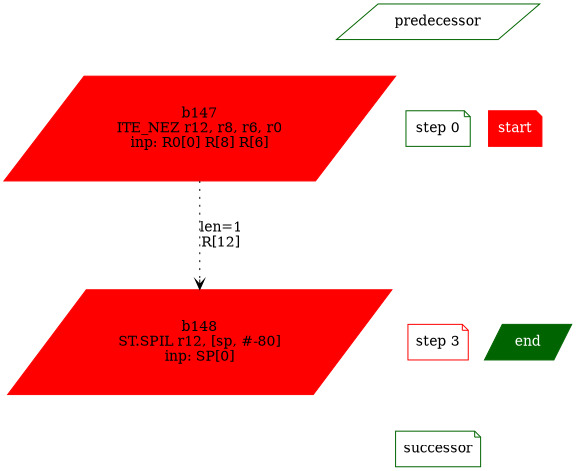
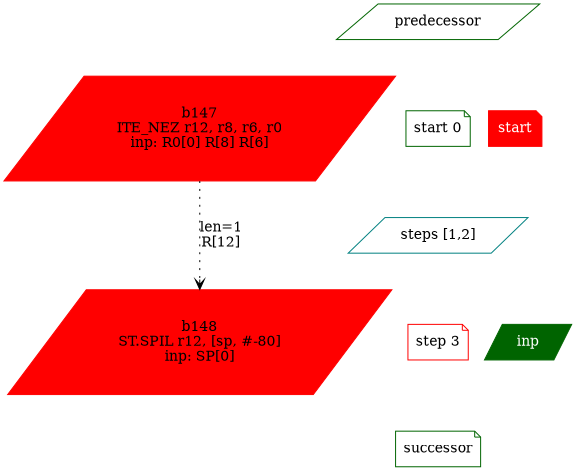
node "step 0": label "step 0" -> "start 0"
node "steps [1,2]": added
node "end": label "end" -> "inp"
